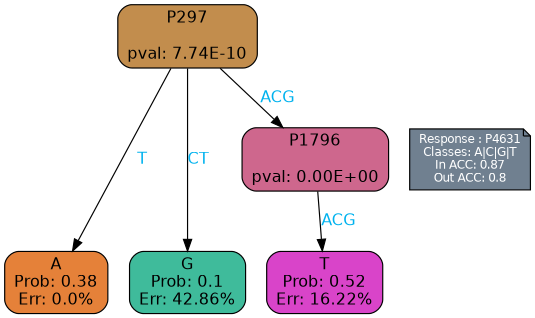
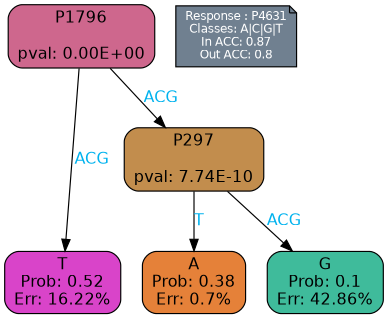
edge "P297 pval: 7.74E-10" -> "P1796 pval: 0.00E+00": reversed
edge "P297 pval: 7.74E-10" -> "G Prob: 0.1 Err: 42.86%": label "CT" -> "ACG"
node "A Prob: 0.38 Err: 0.0%": label "A Prob: 0.38 Err: 0.0%" -> "A Prob: 0.38 Err: 0.7%"
